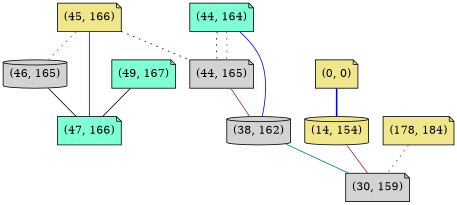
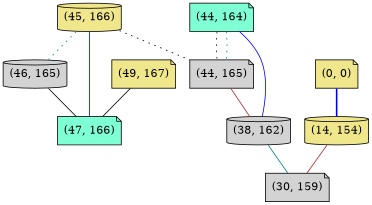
node "(45, 166)": shape note -> cylinder
node "(49, 167)": fillcolor aquamarine -> khaki
node "(178, 184)": removed
